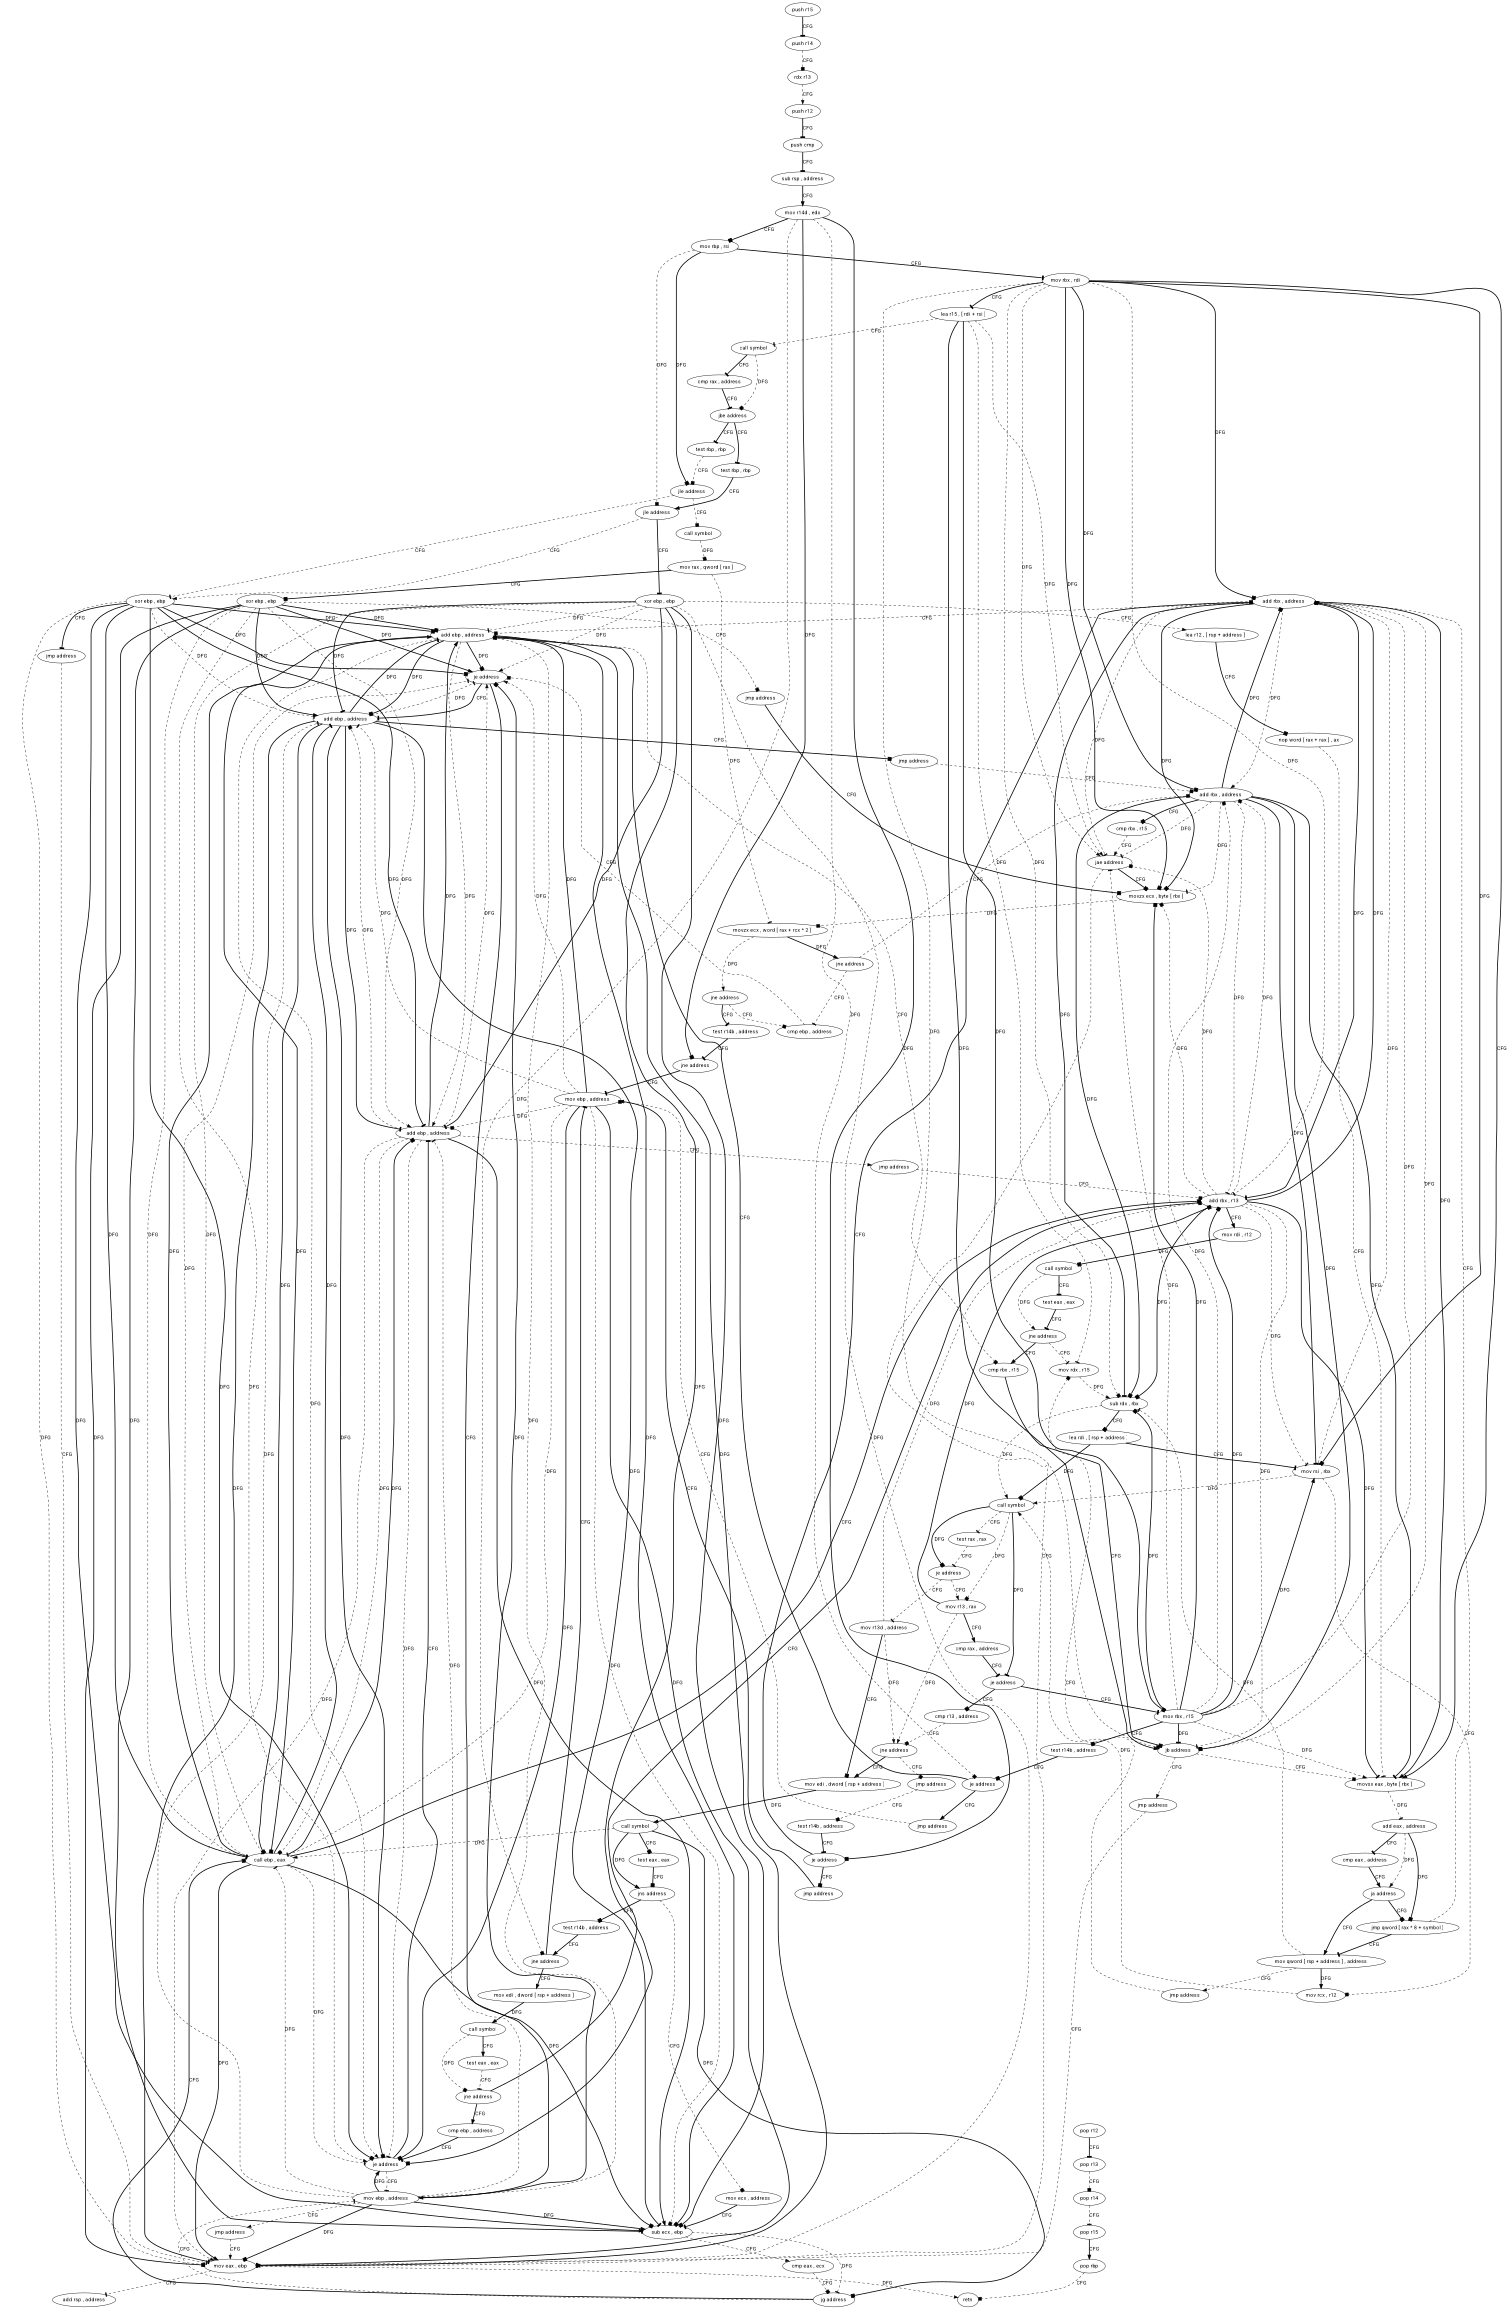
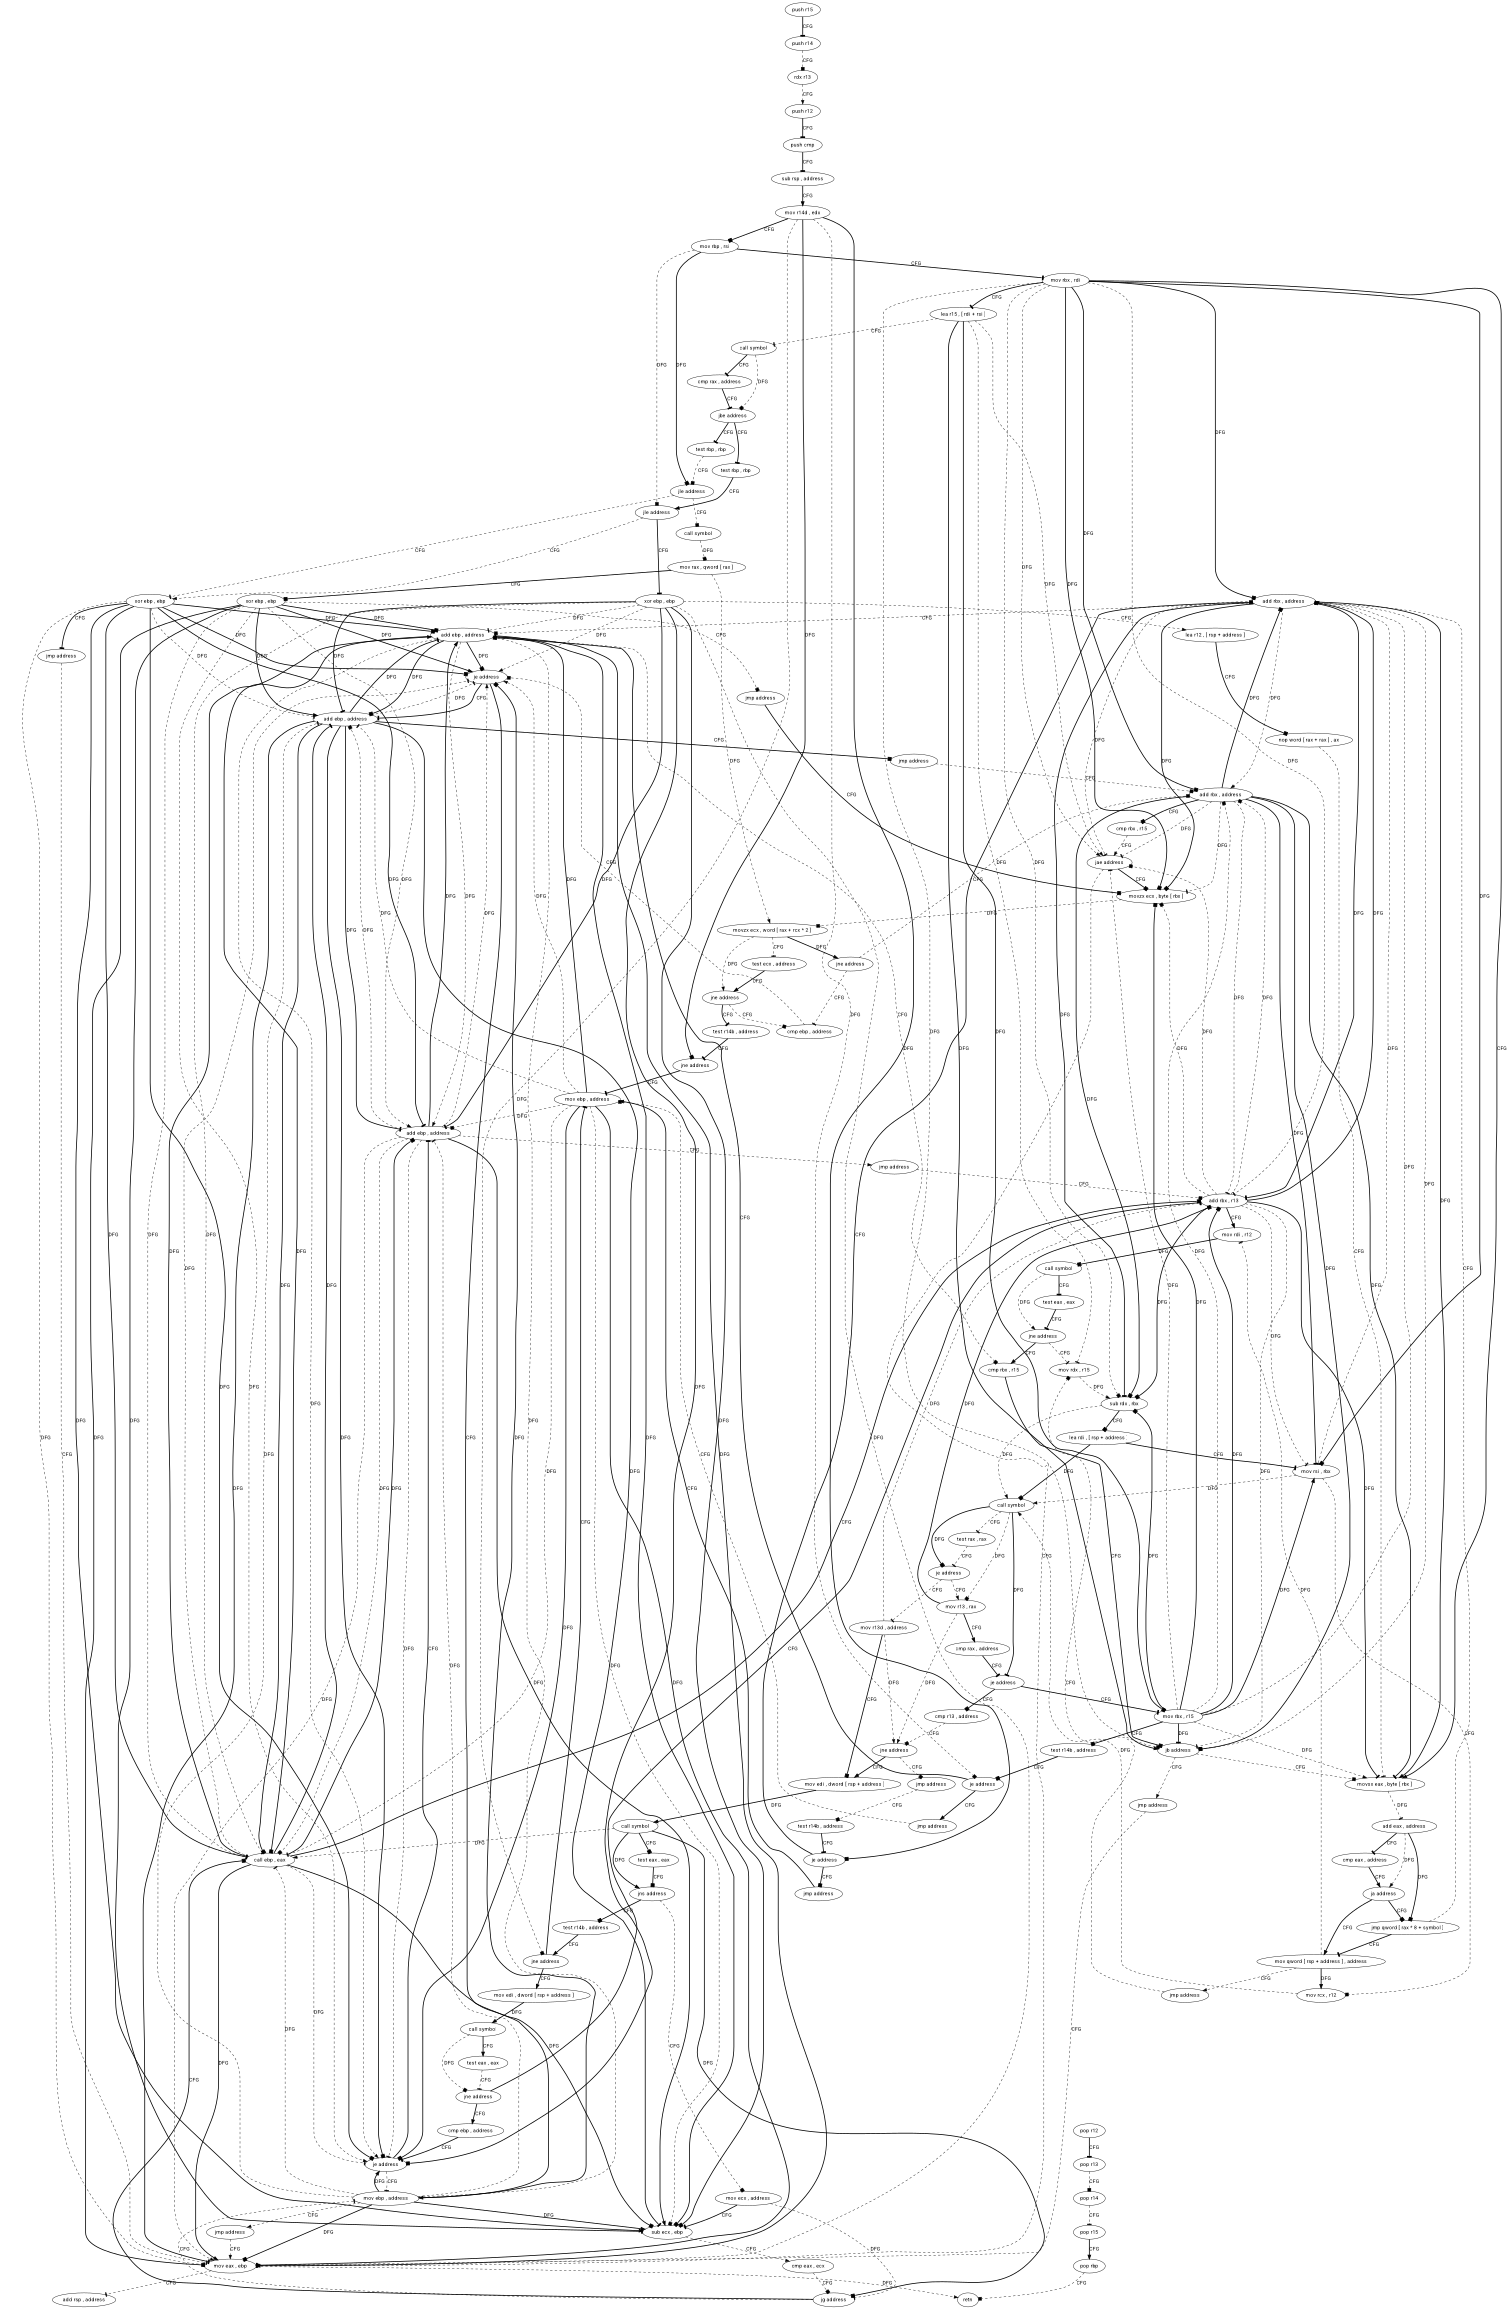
edge "mov rax , qword [ rax ]" -> "movzx ecx , word [ rax + rcx * 2 ]": arrowhead tee -> normal
node "test ecx , address": added
edge "mov r13d , address" -> "add rbx , r13": arrowhead box -> tee
edge "mov qword [ rsp + address ] , address" -> "sub rdx , rbx": now "mov qword [ rsp + address ] , address" -> "mov rdi , r12"
edge "sub ecx , ebp" -> "jg address": now "mov ecx , address" -> "jg address"
